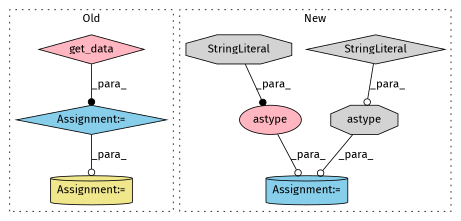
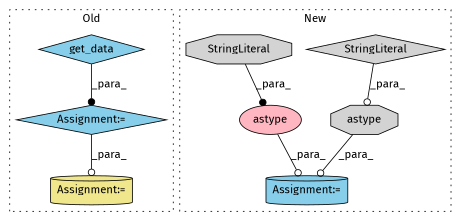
node "get_data": fillcolor lightpink -> skyblue
